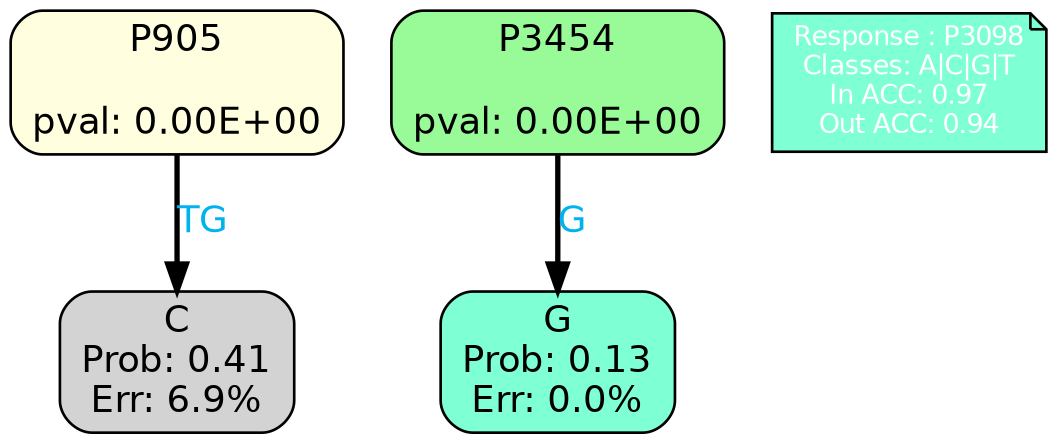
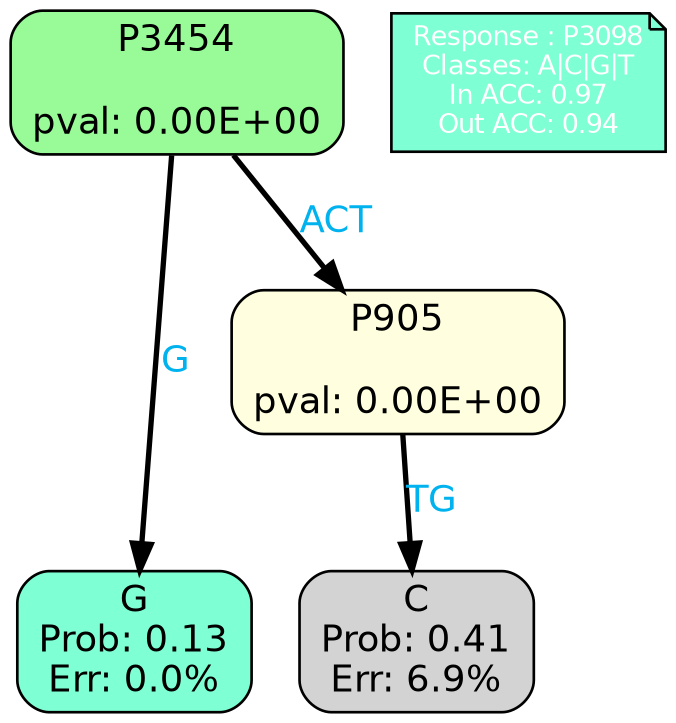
edge "P3454 pval: 0.00E+00" -> "P905 pval: 0.00E+00": added, label "ACT"
